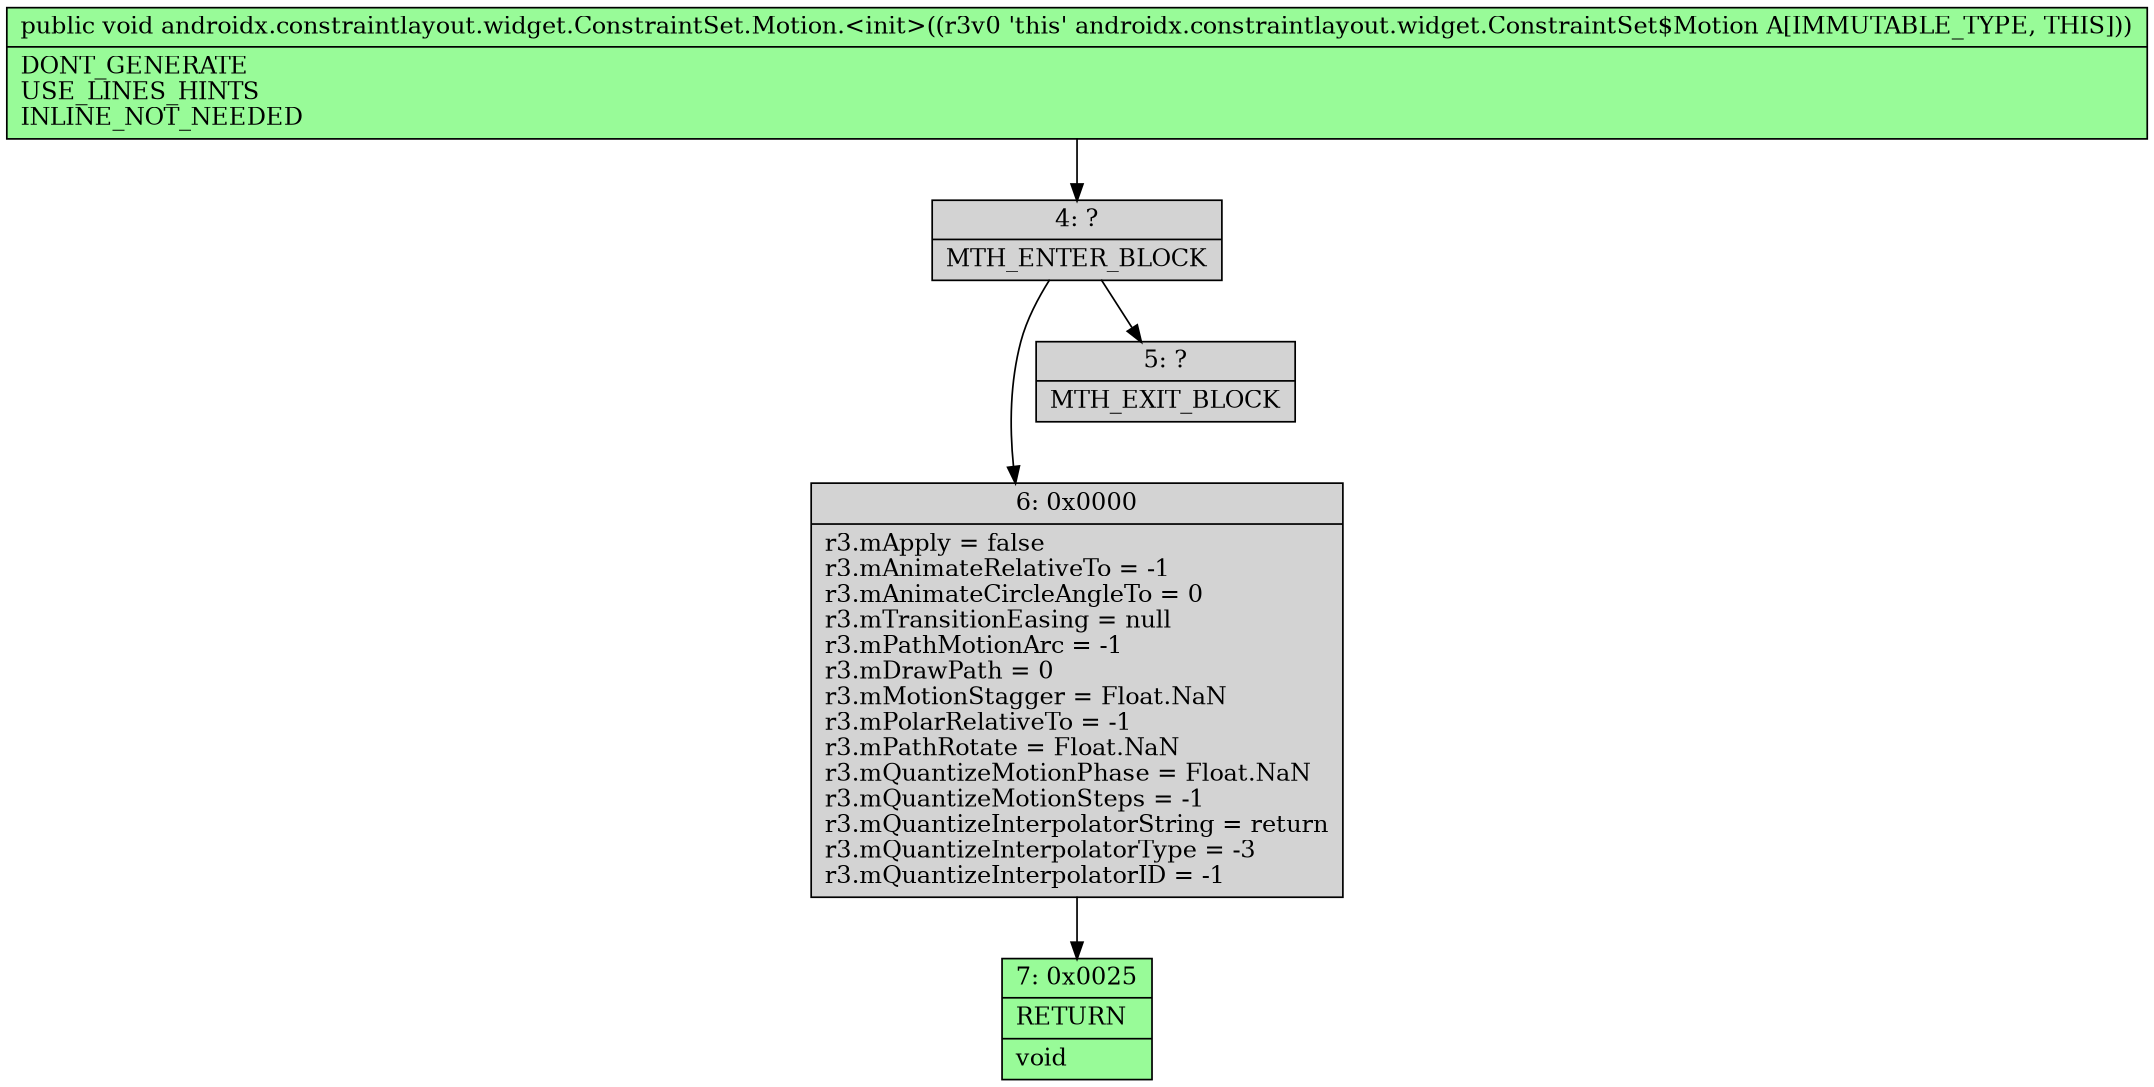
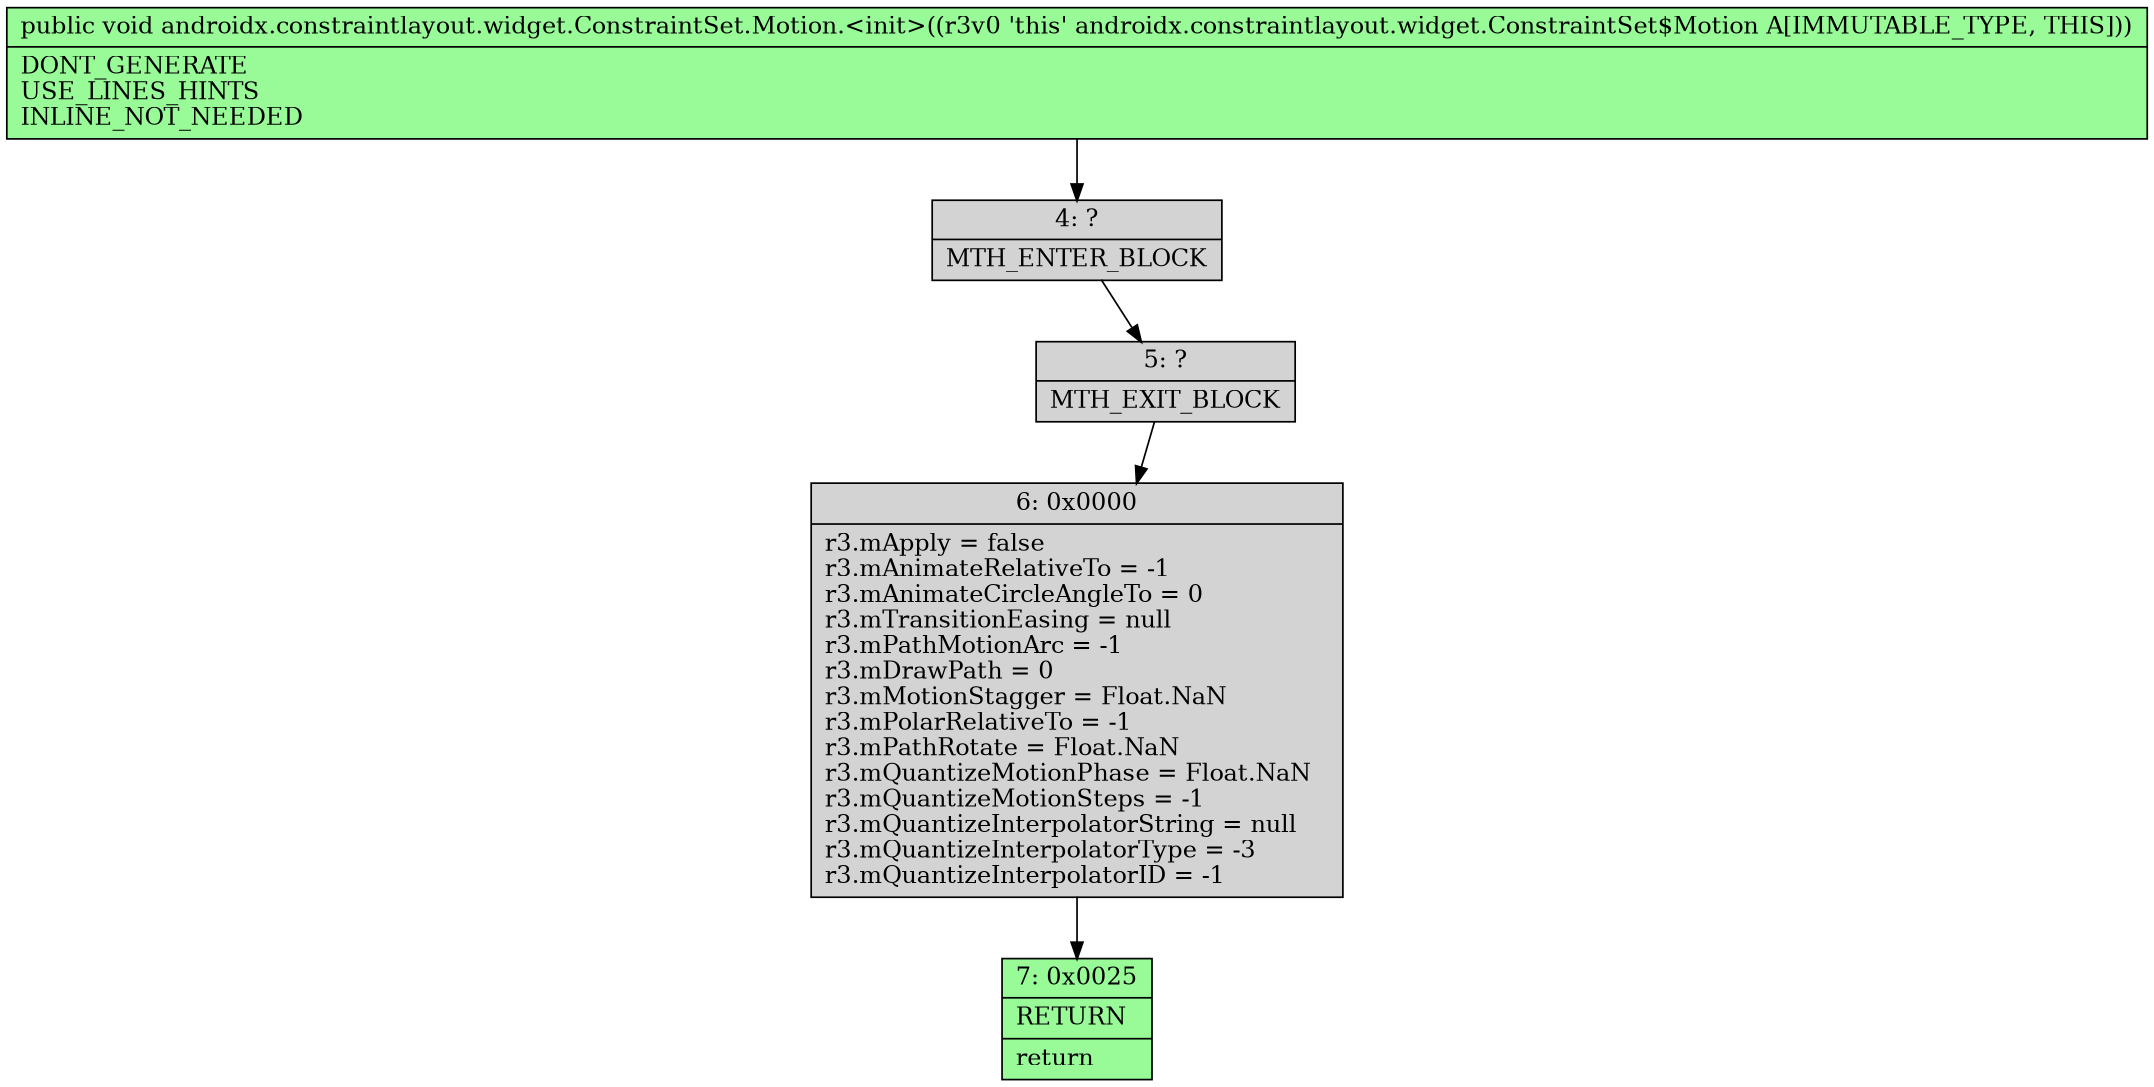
edge "4: ?" -> "6: 0x0000": now "5: ?" -> "6: 0x0000"
node "6: 0x0000": text "r3.mQuantizeInterpolatorString = return" -> "r3.mQuantizeInterpolatorString = null"
node "7: 0x0025": text "void" -> "return"
